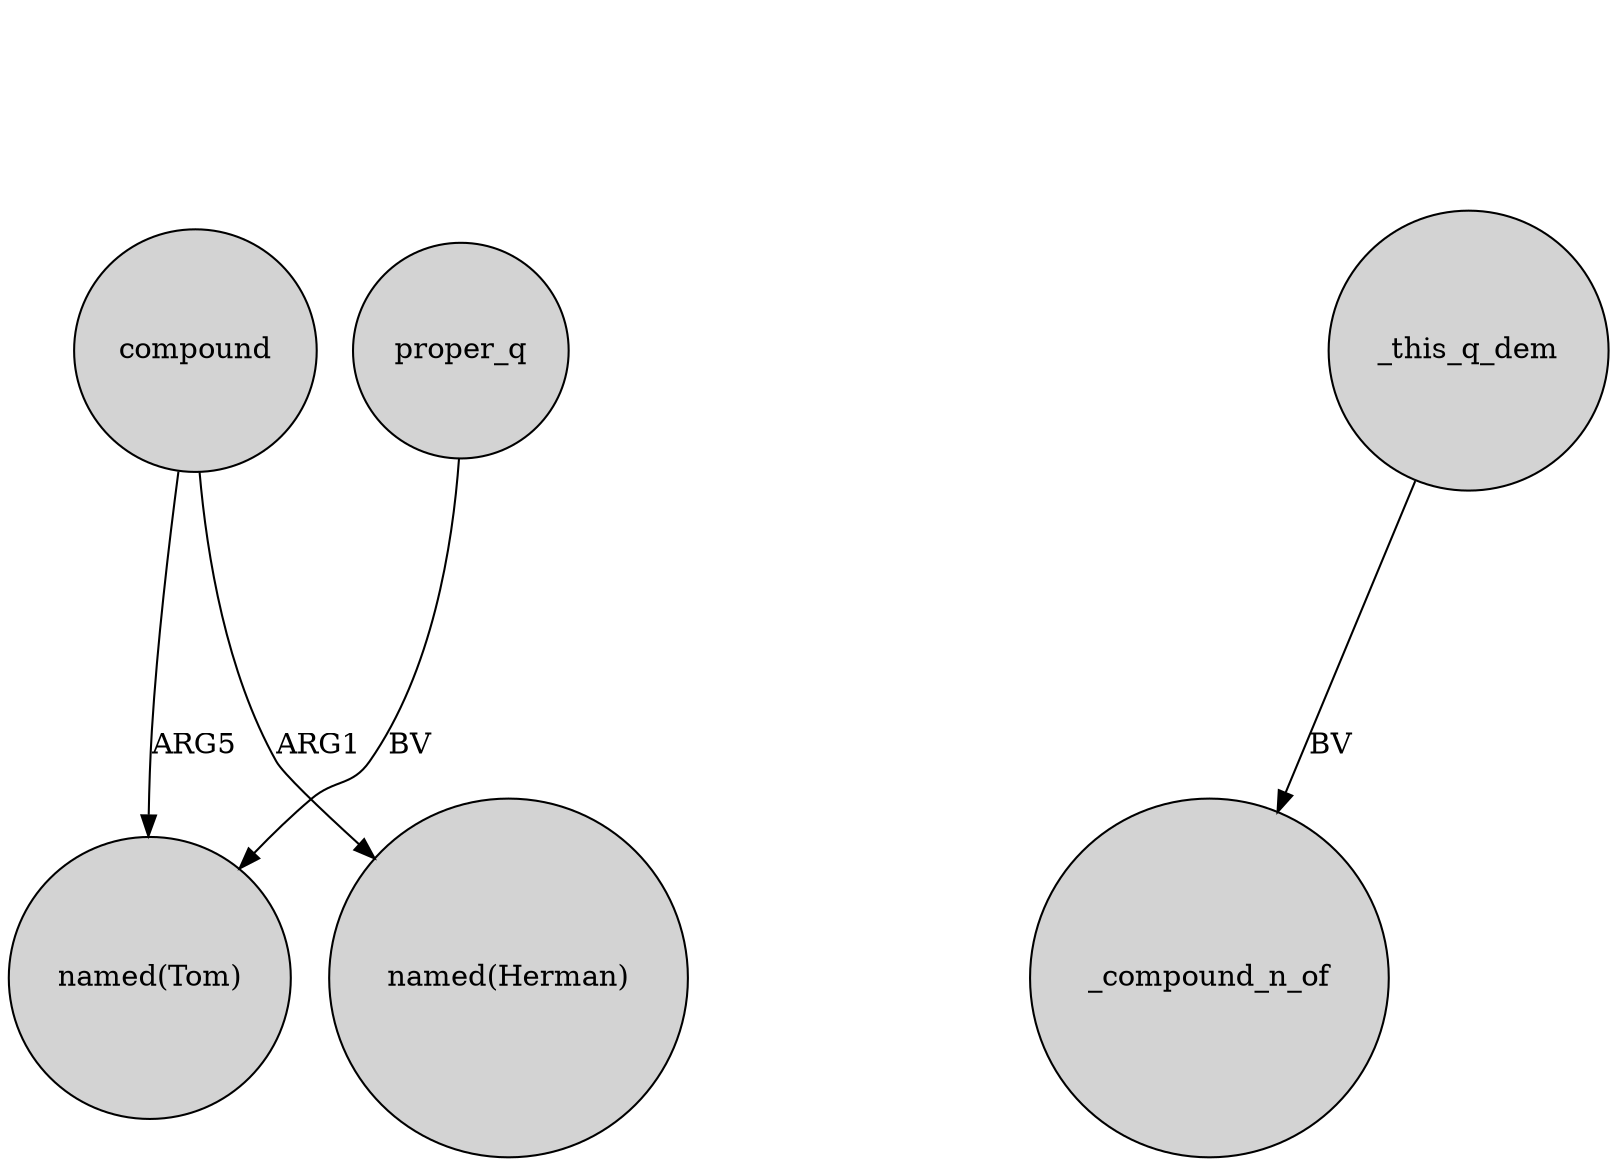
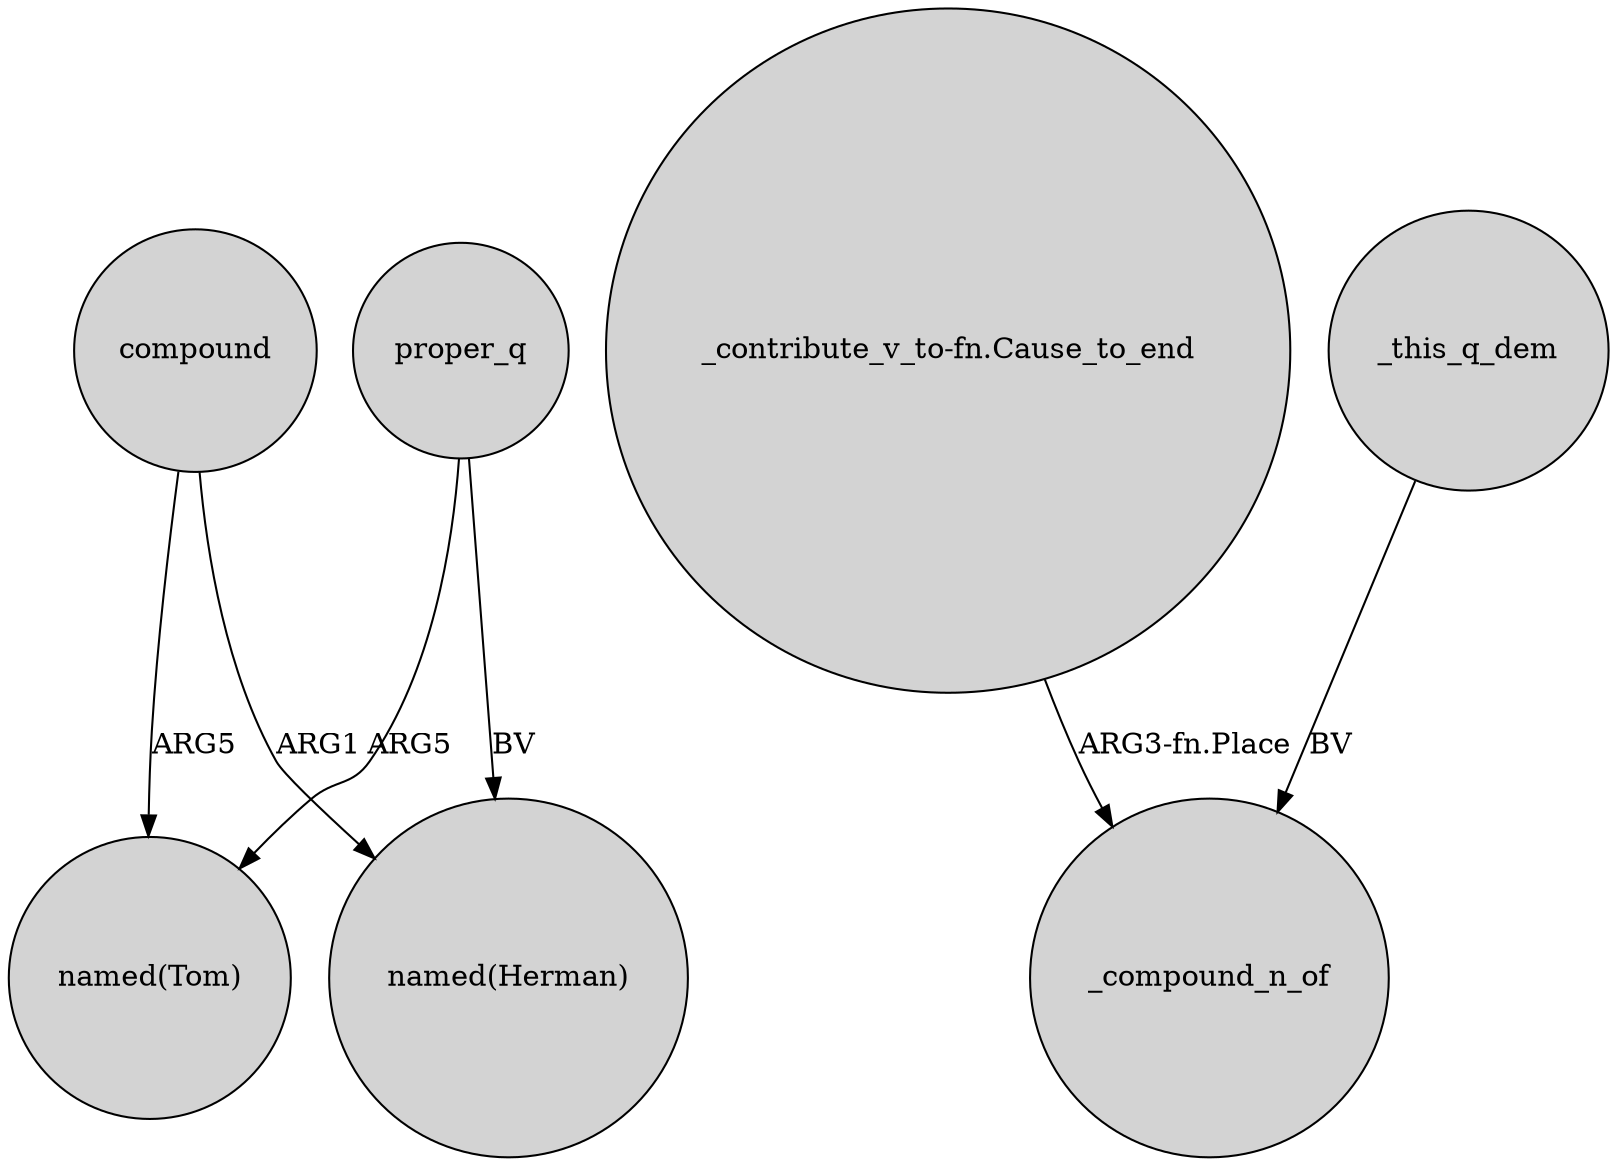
node "_contribute_v_to-fn.Cause_to_end": added
edge "proper_q" -> "named(Herman)": added, label "BV"
edge "proper_q" -> "named(Tom)": label "BV" -> "ARG5"
